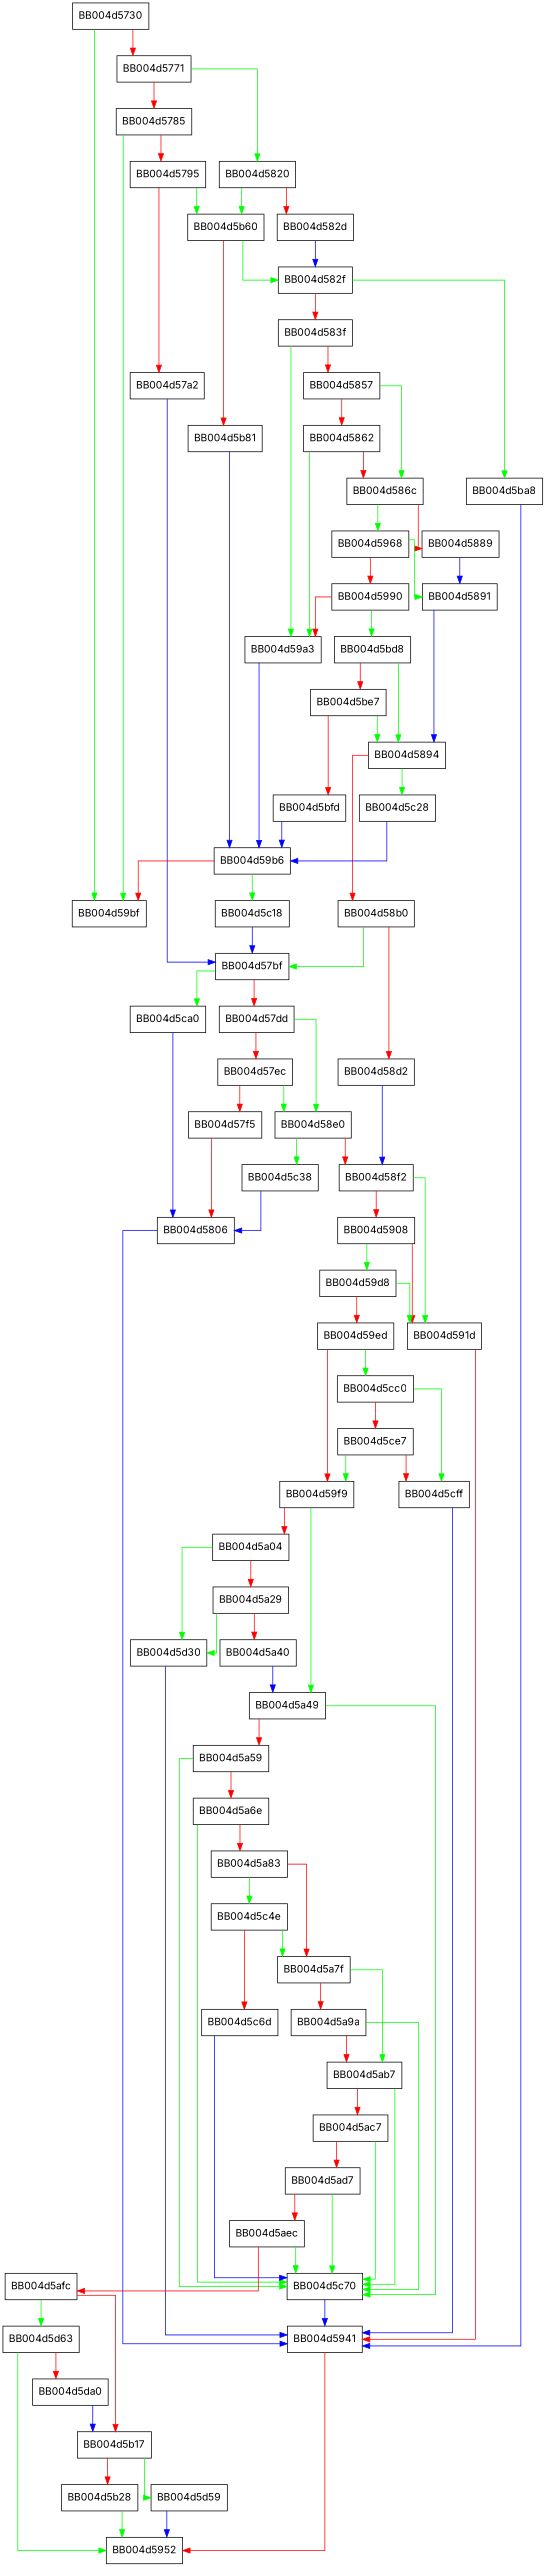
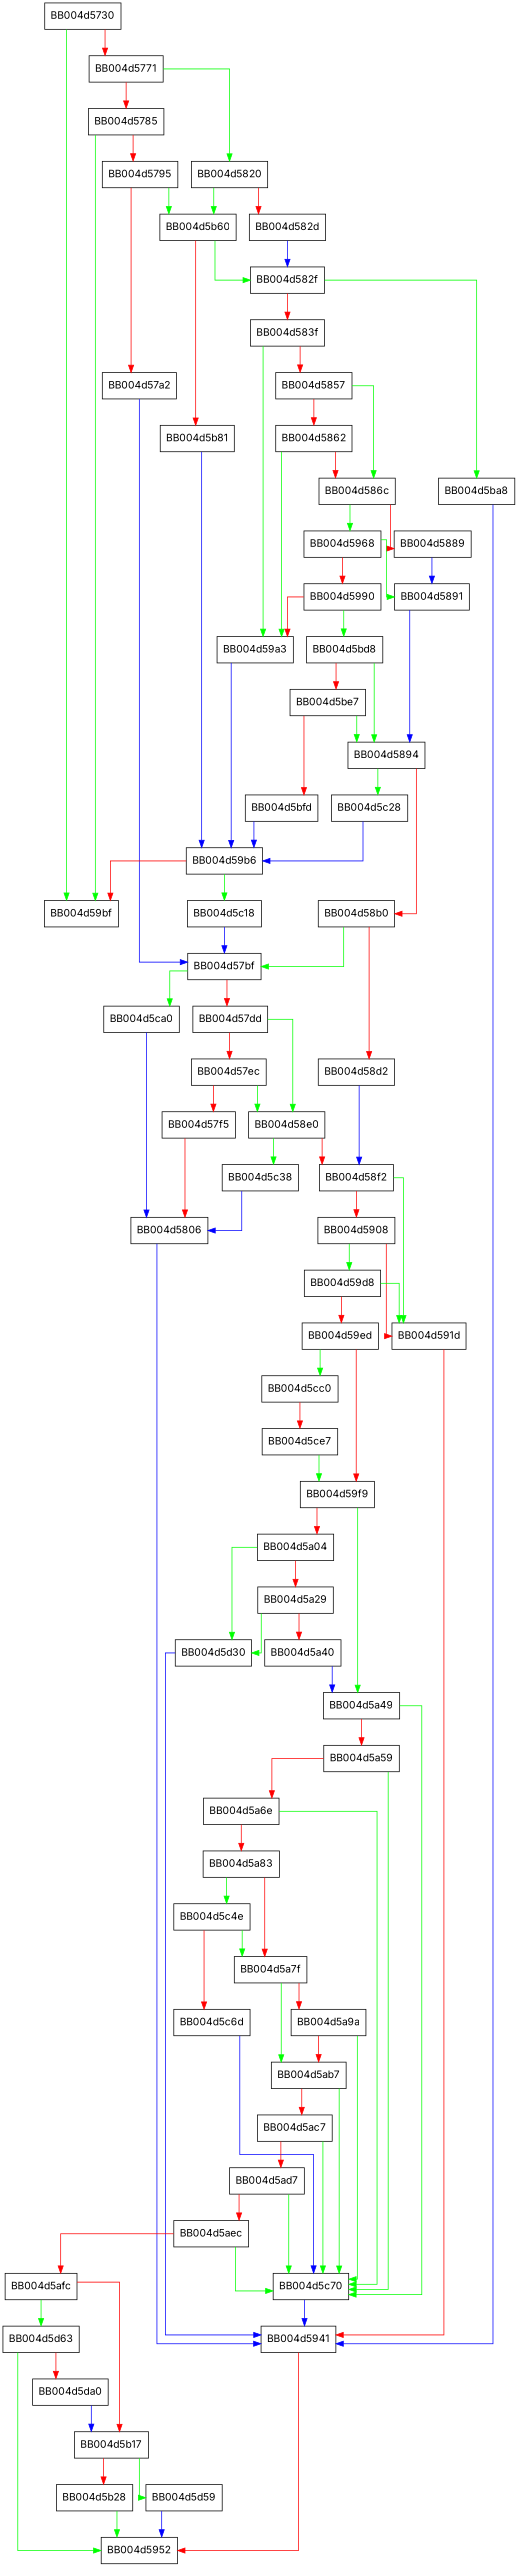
node "BB004d5cff": removed
